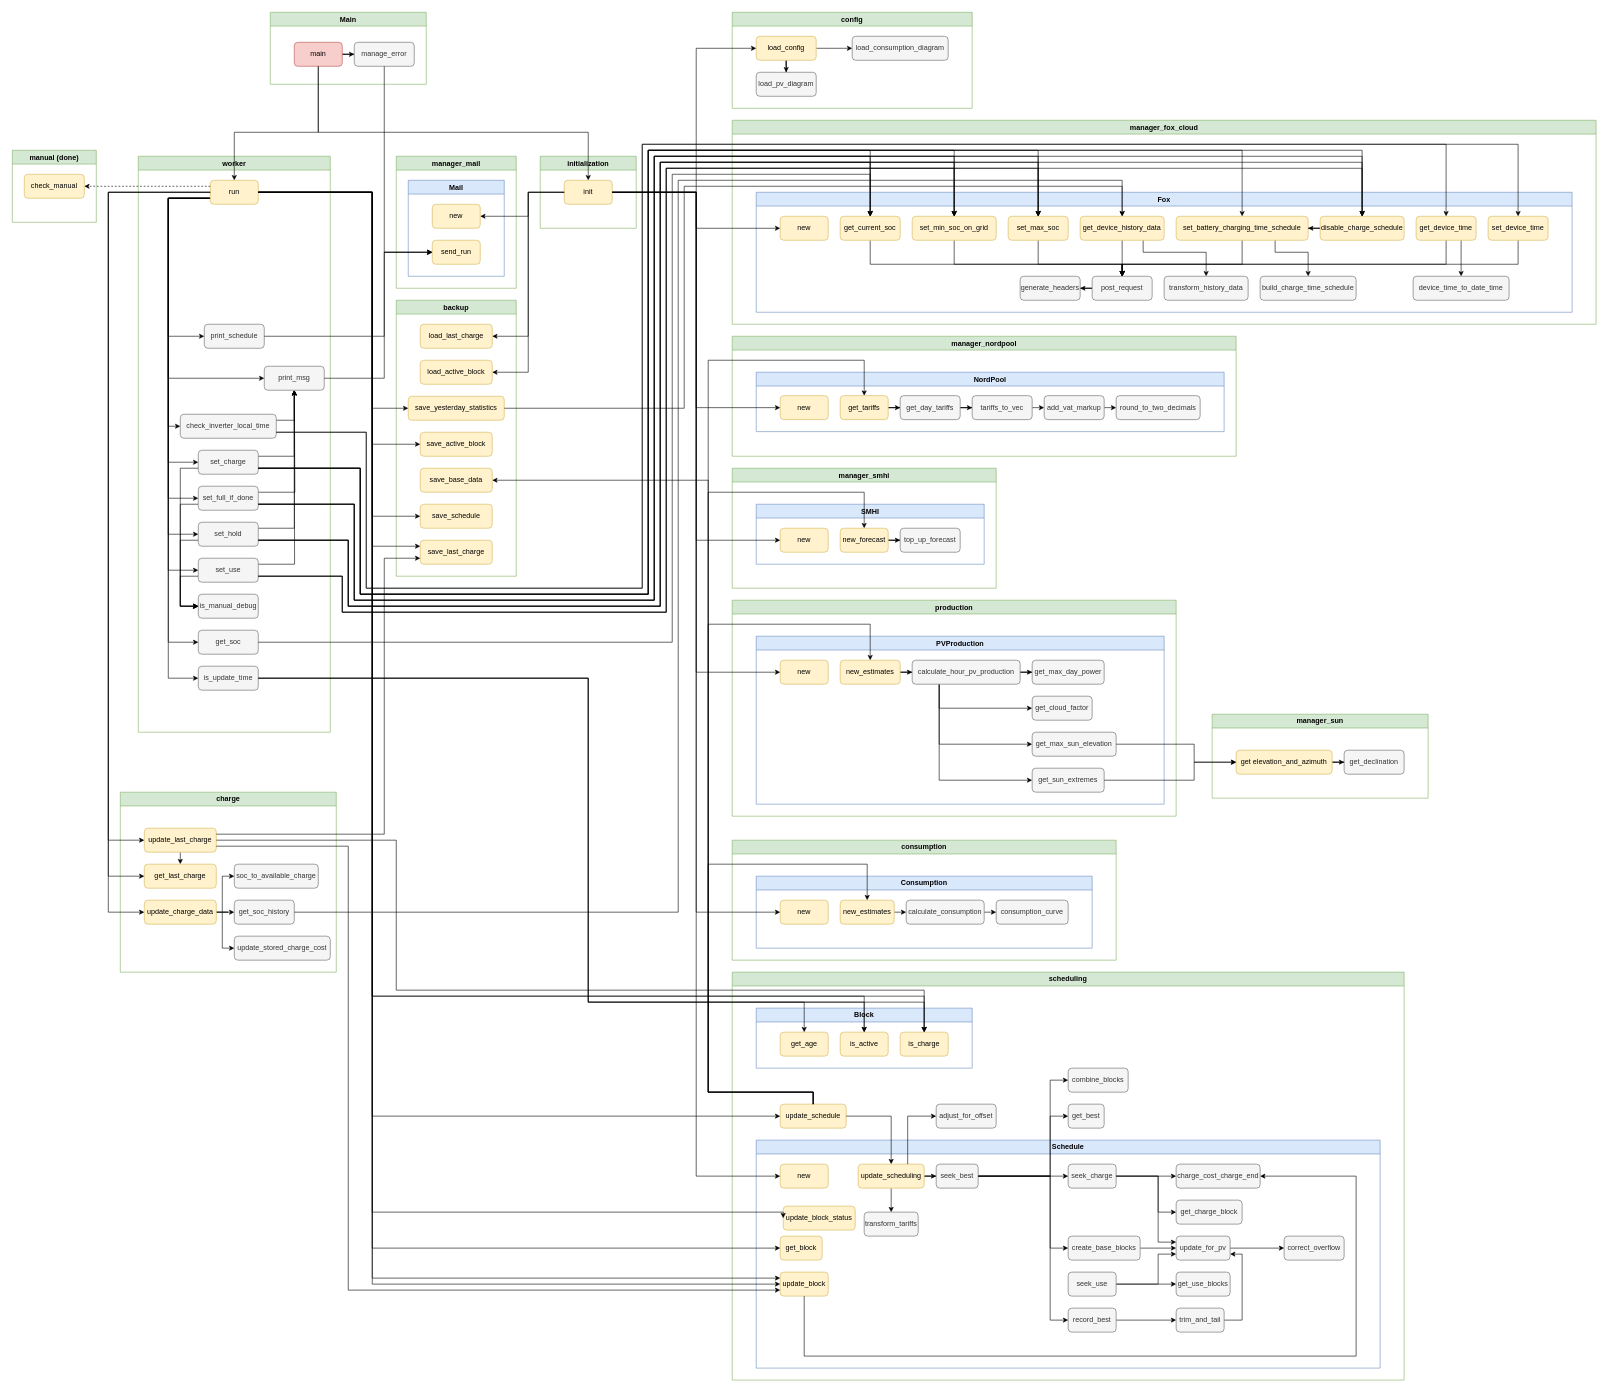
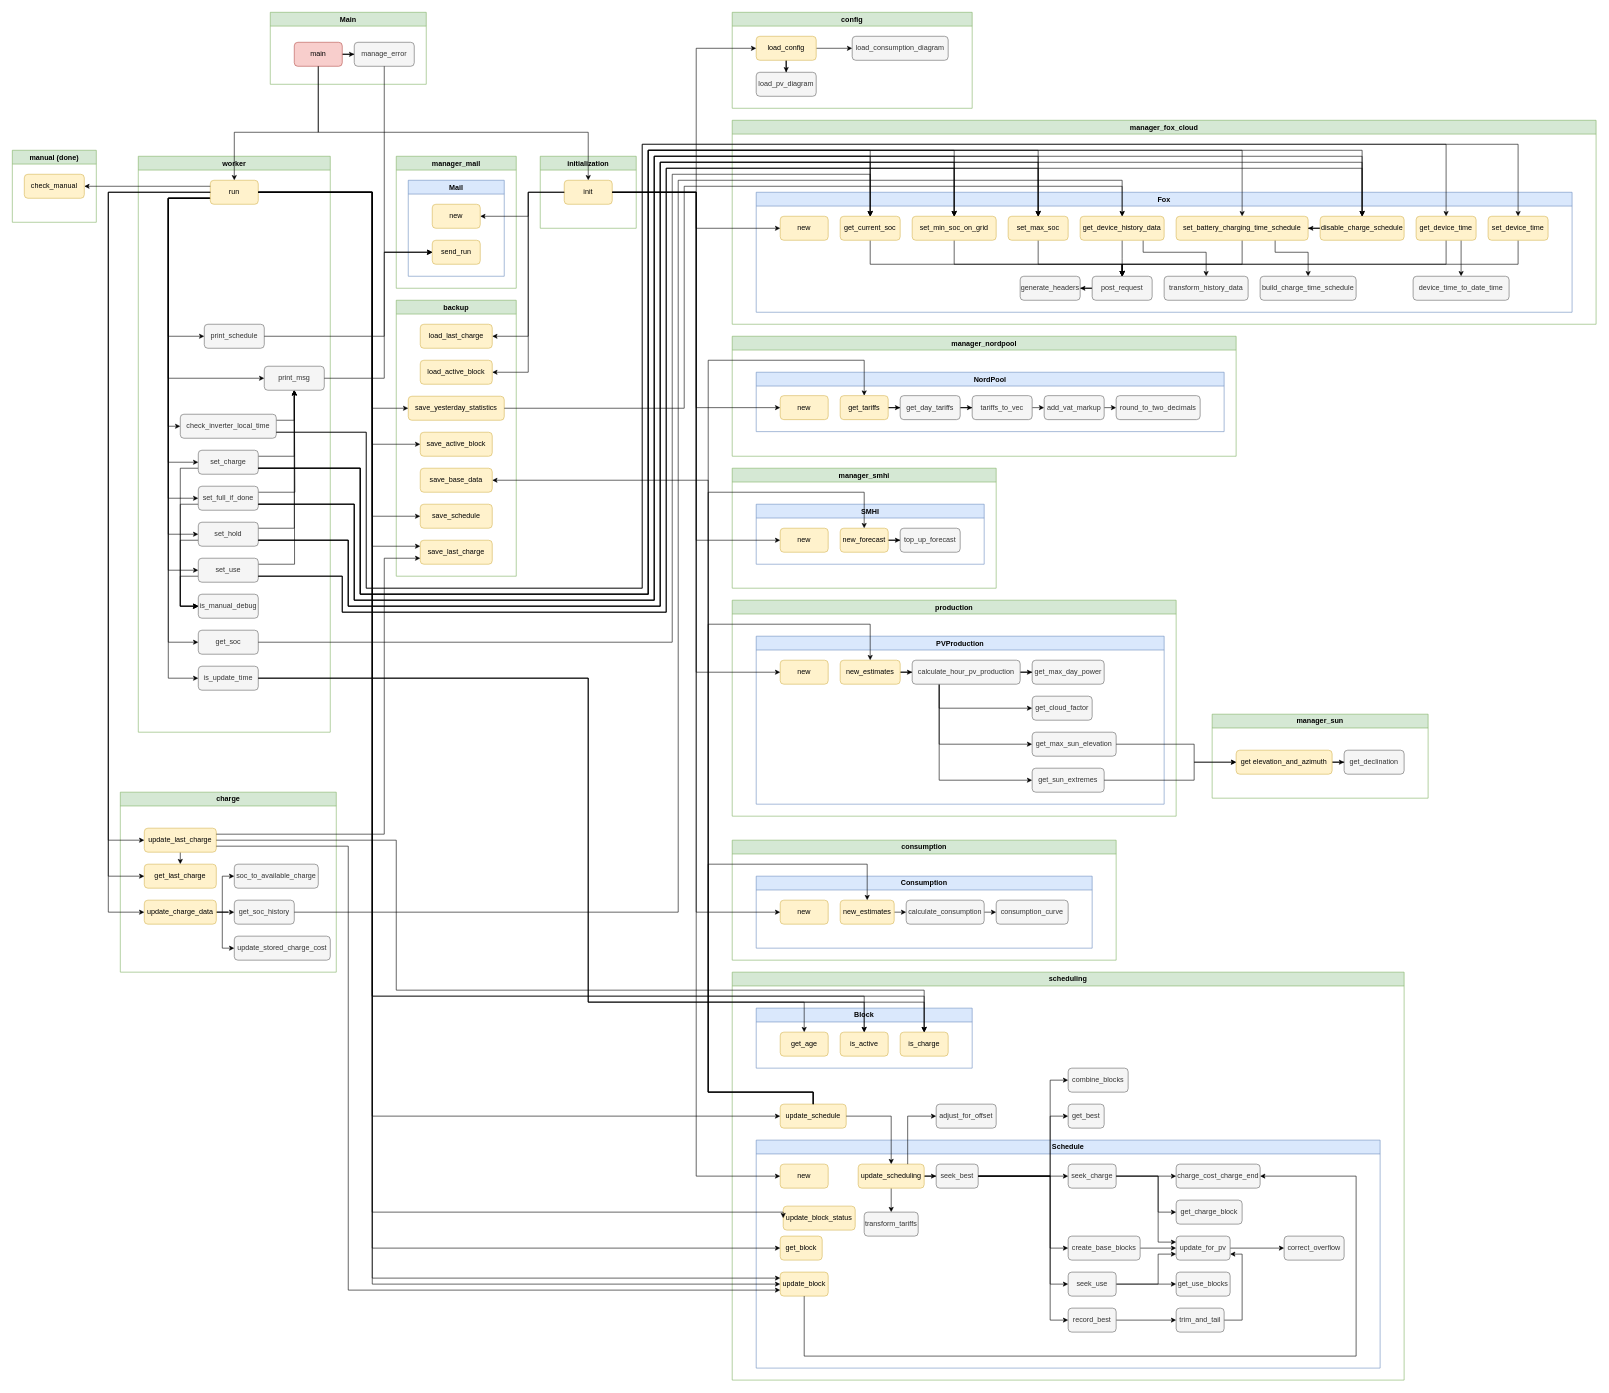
edge "run" -> "check_manual": style dashed -> solid
edge "seek_best" -> "seek_use": added
